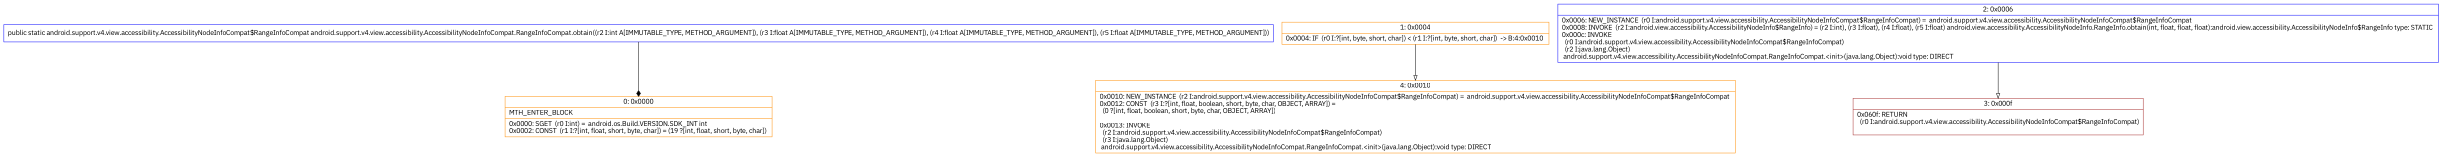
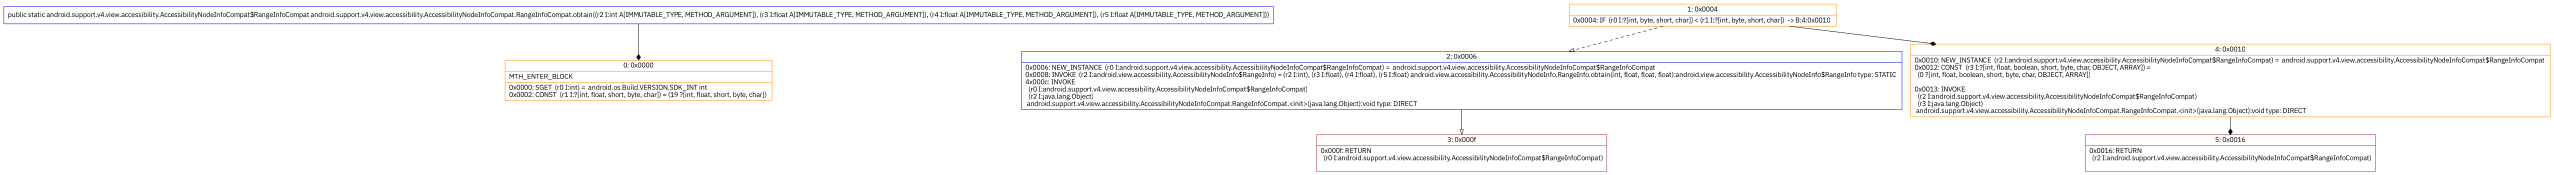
node "2: 0x0006": text "0x000c: INVOKE" -> "4x000c: INVOKE"
edge "1: 0x0004" -> "2: 0x0006": added
edge "1: 0x0004" -> "4: 0x0010": arrowhead onormal -> diamond
node "3: 0x000f": text "0x060f: RETURN" -> "0x000f: RETURN"
node "5: 0x0016": added
